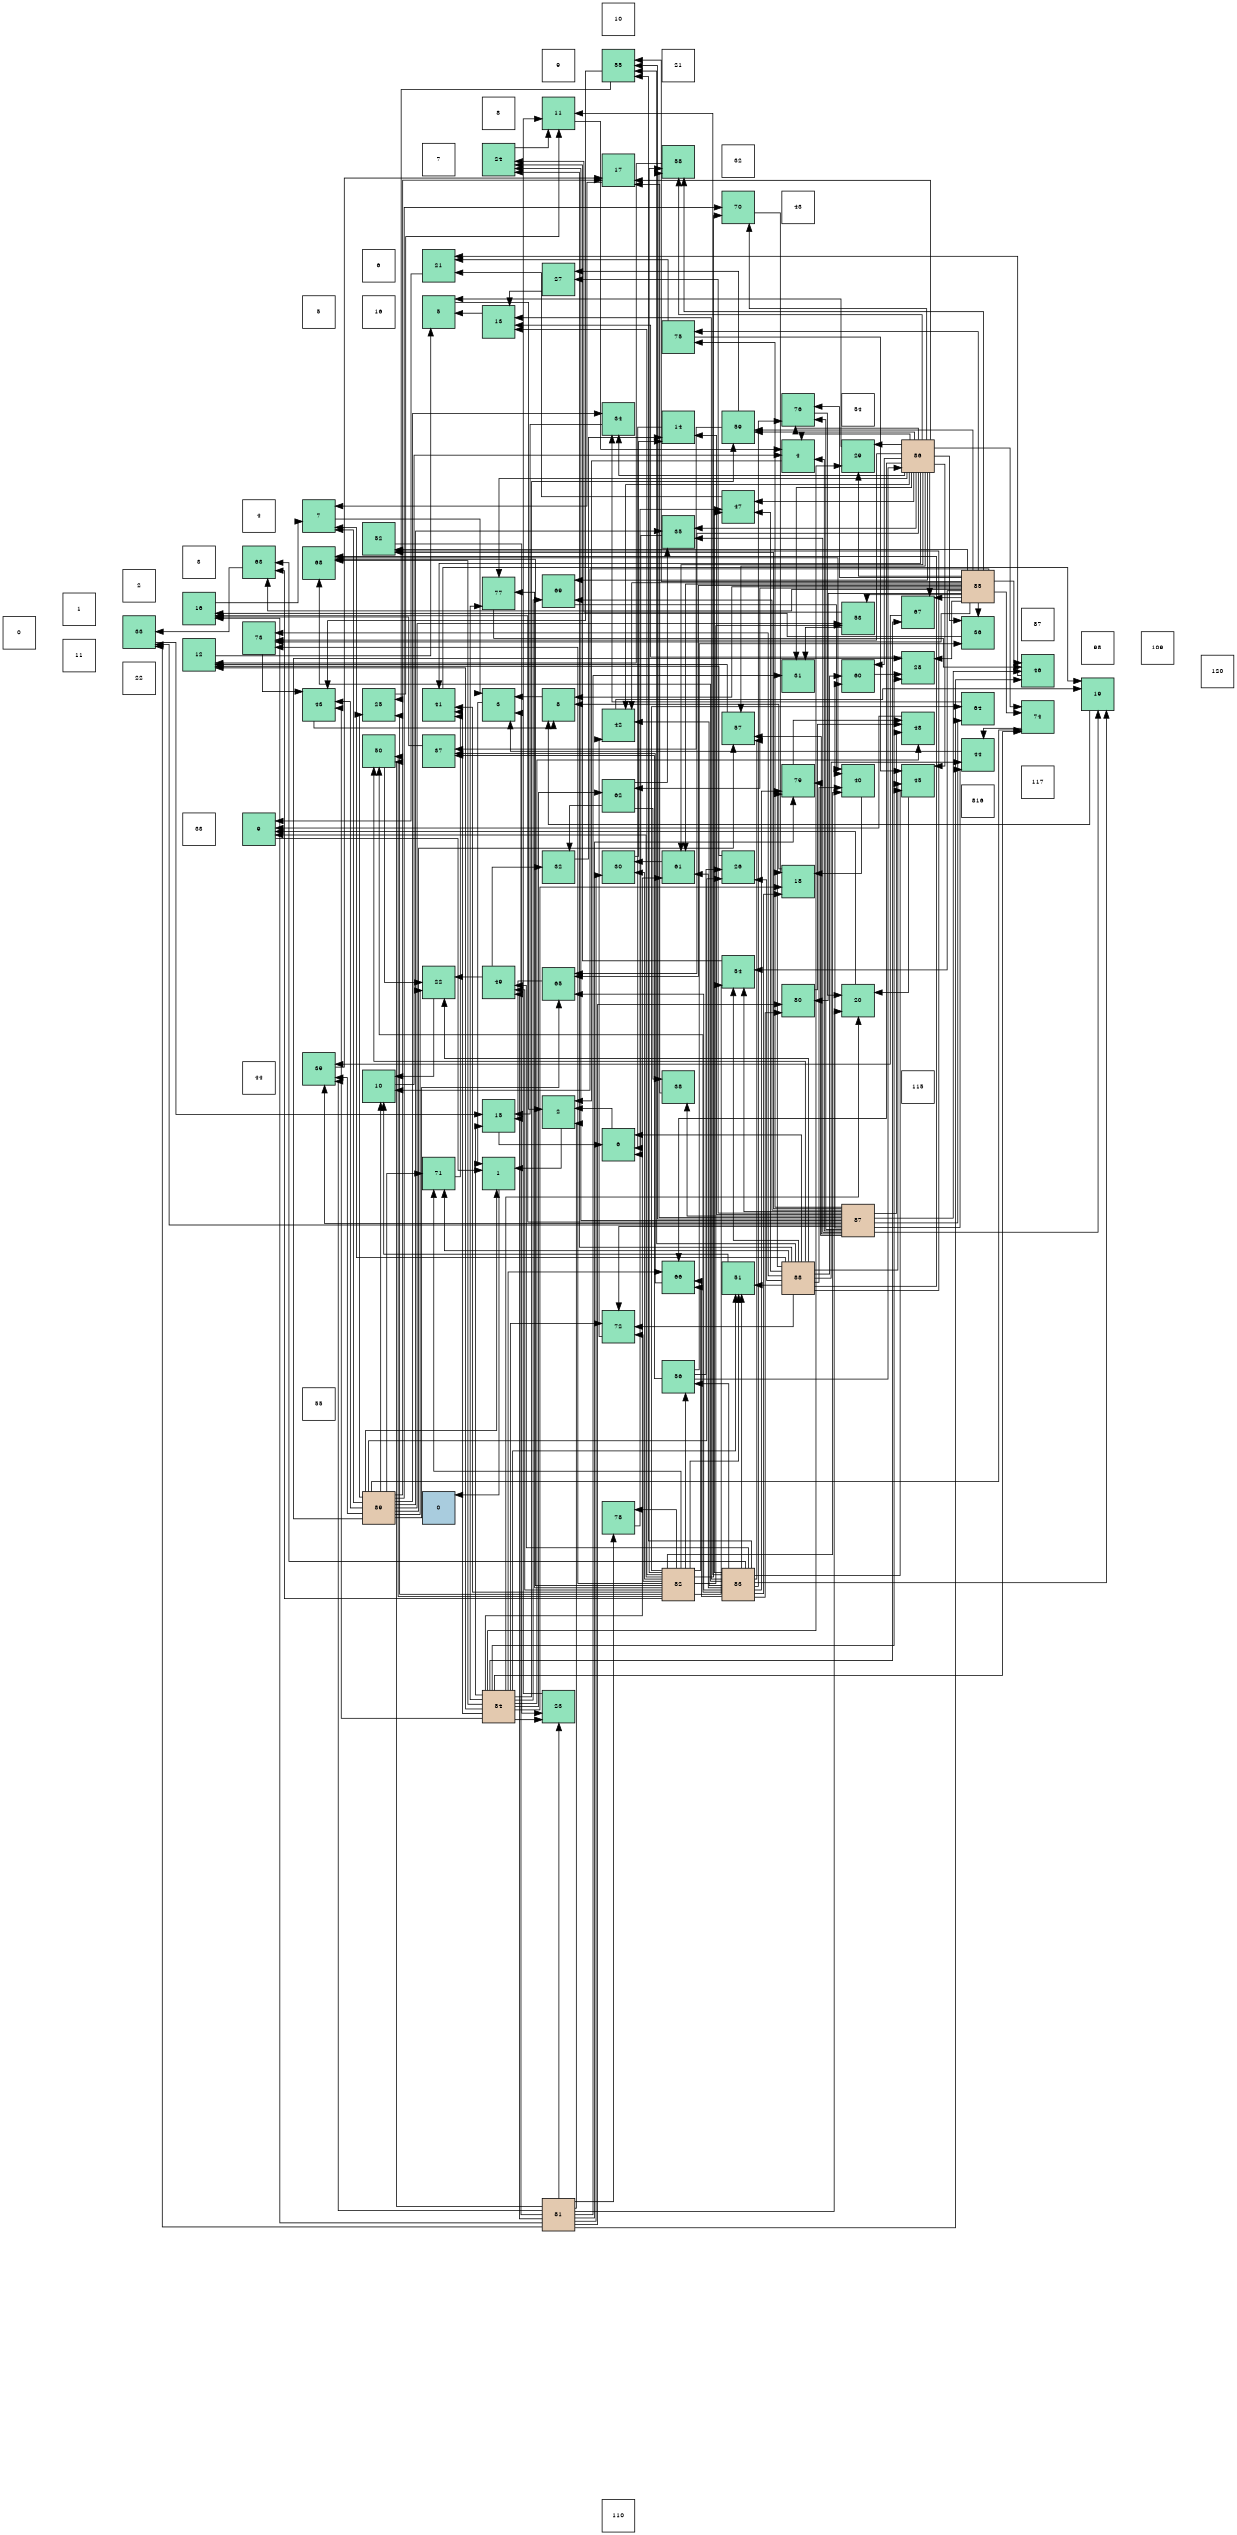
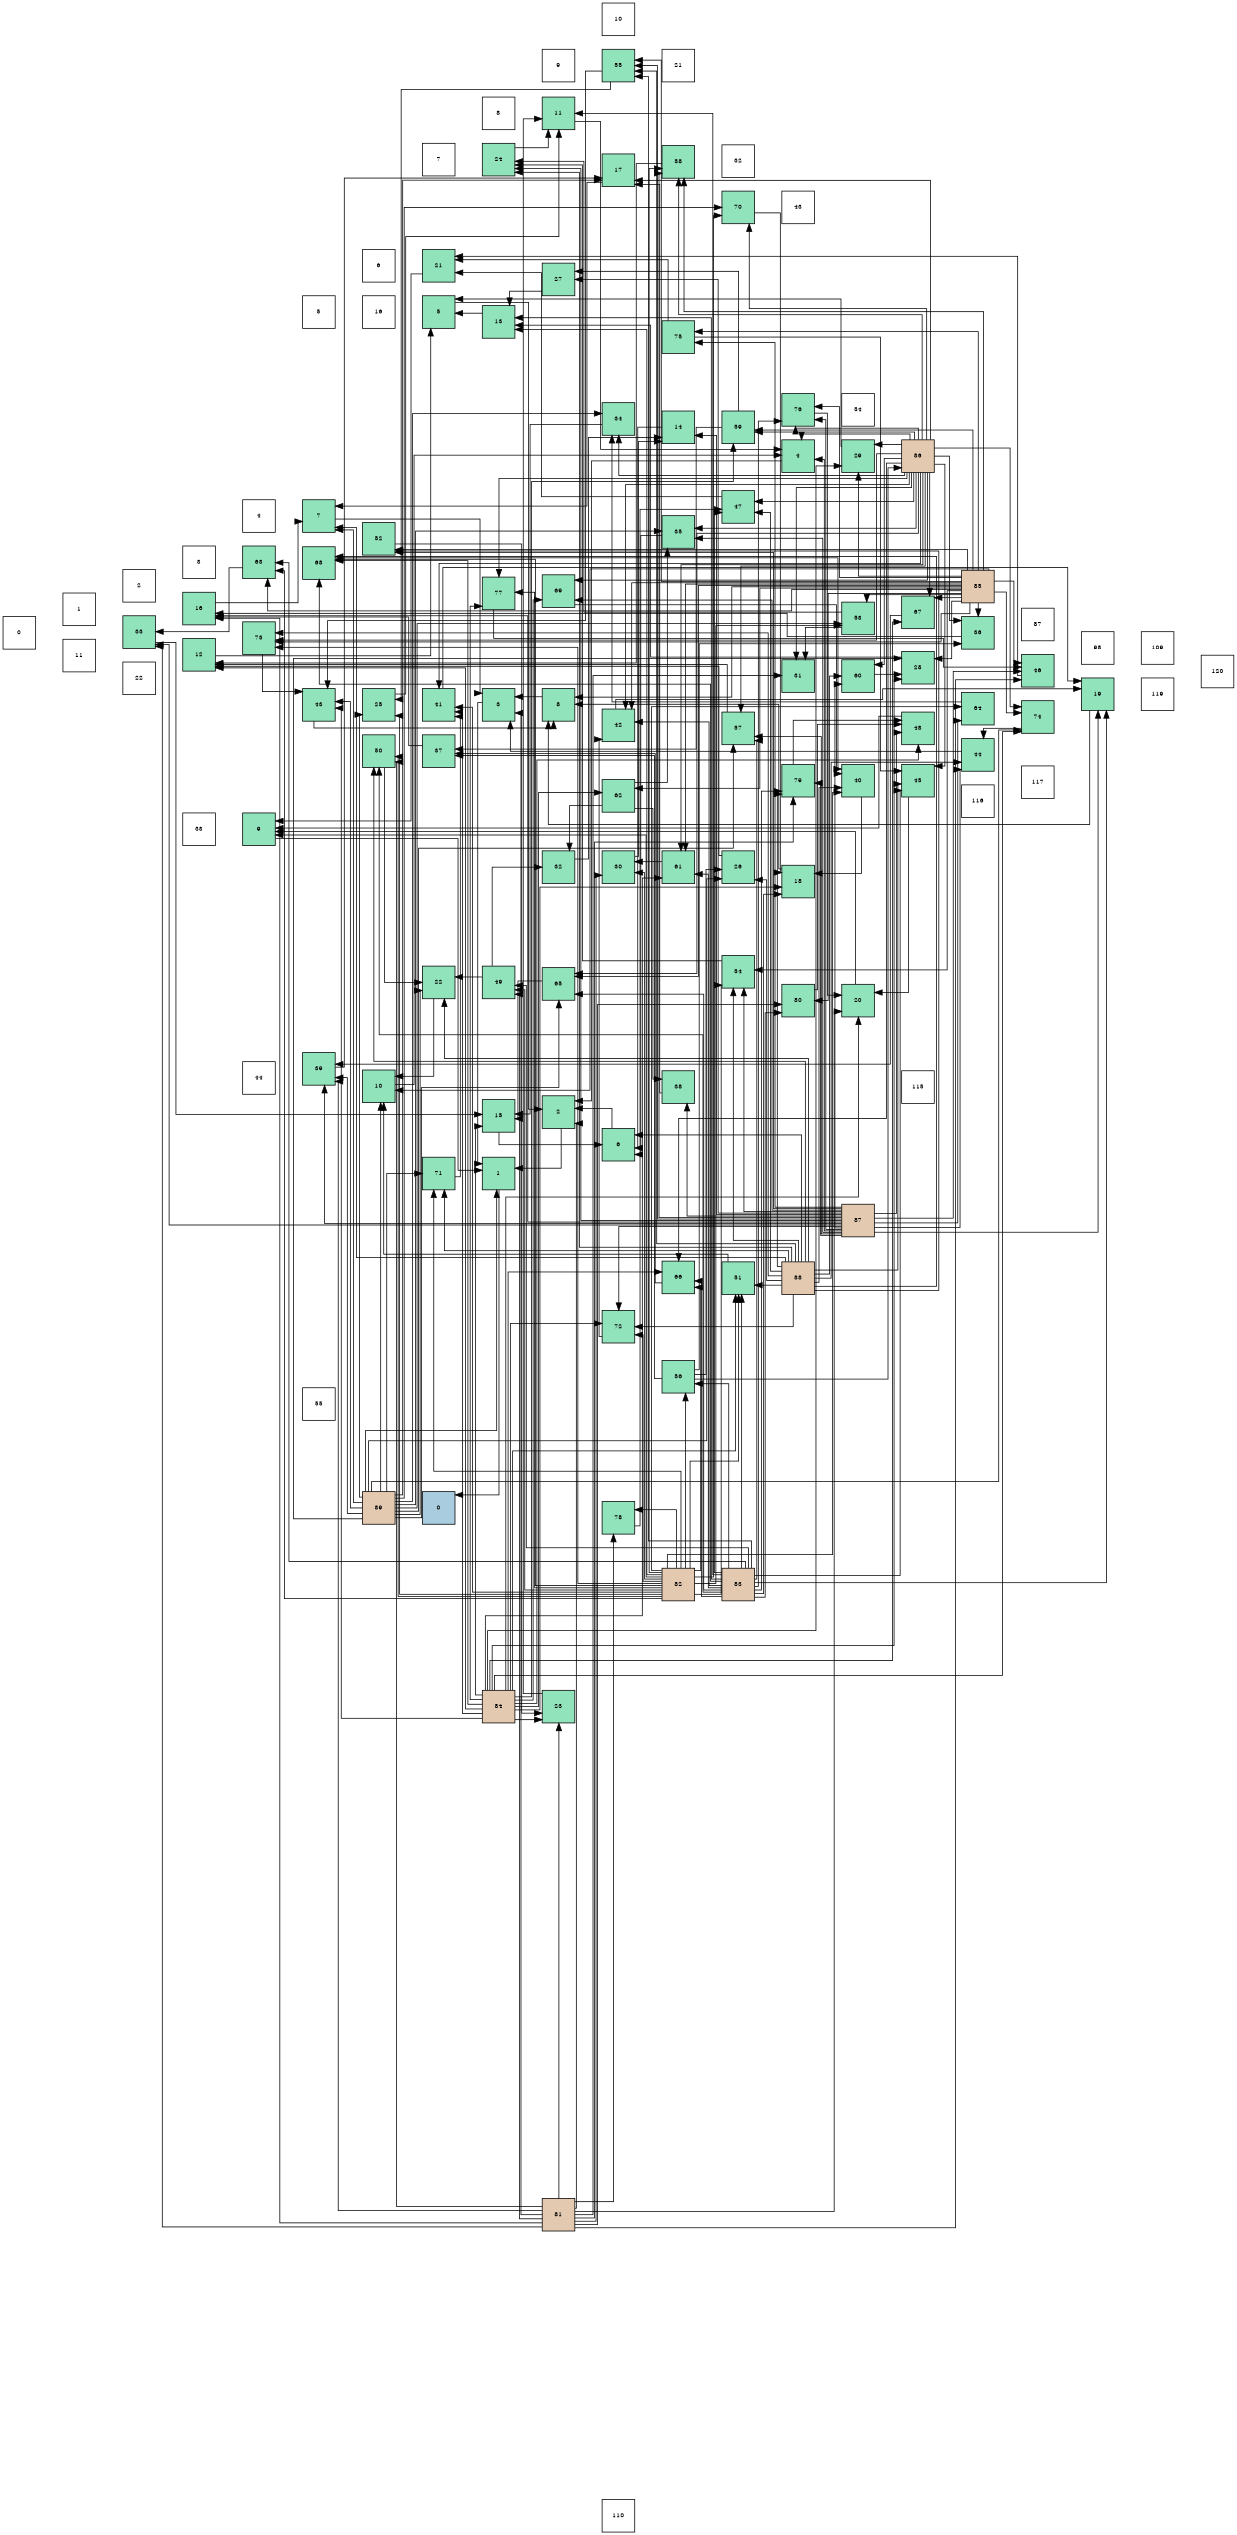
node "119": added
node "816": label "816" -> "116"
